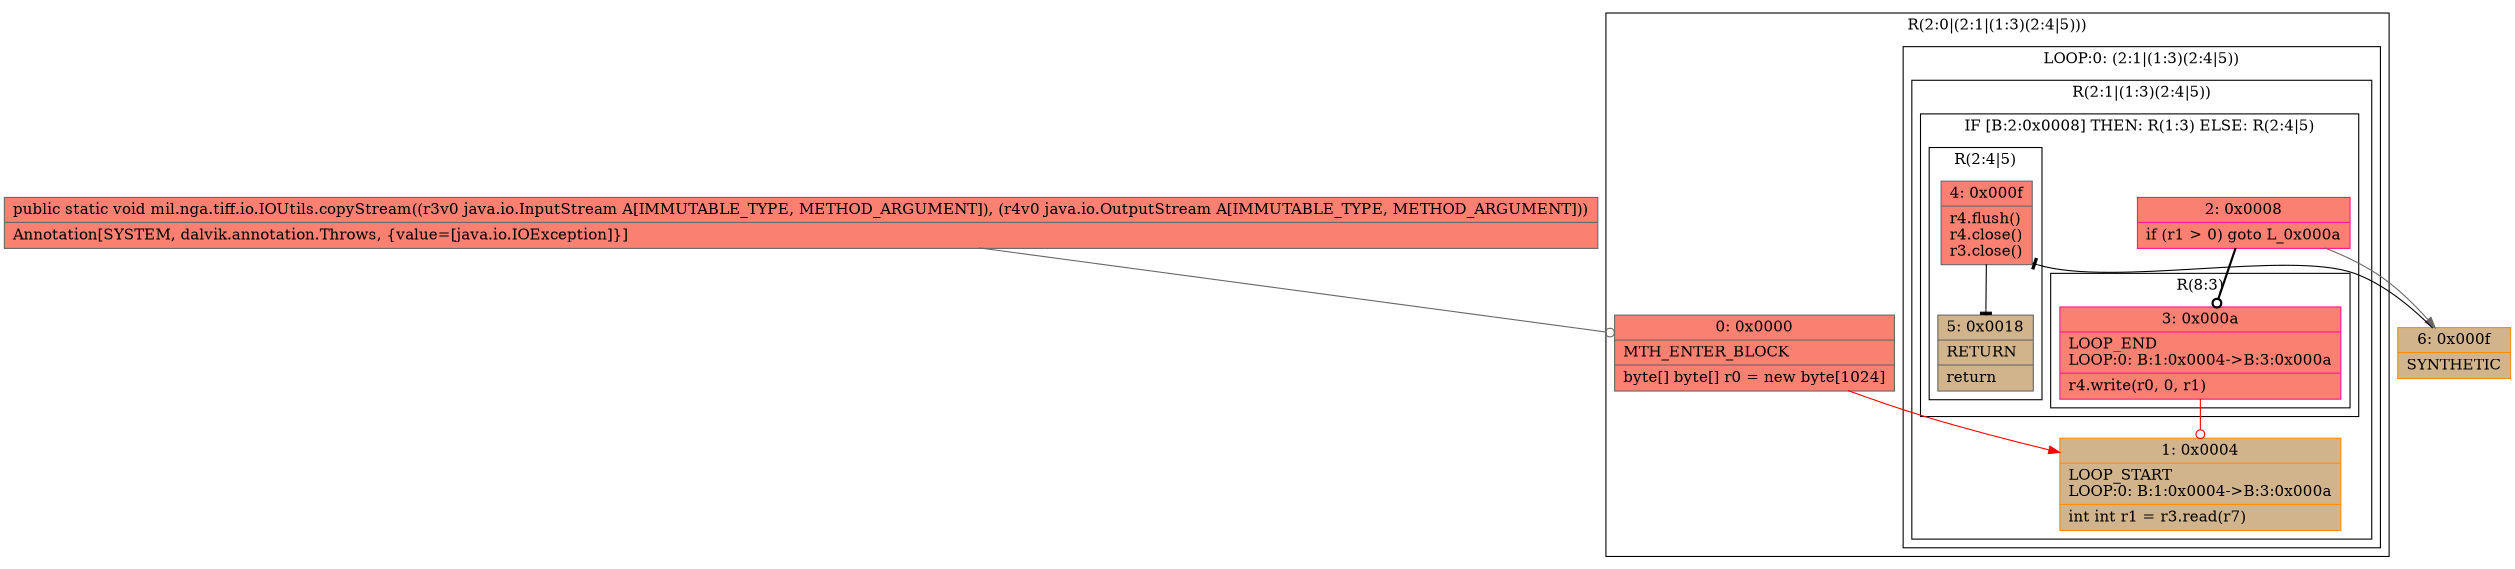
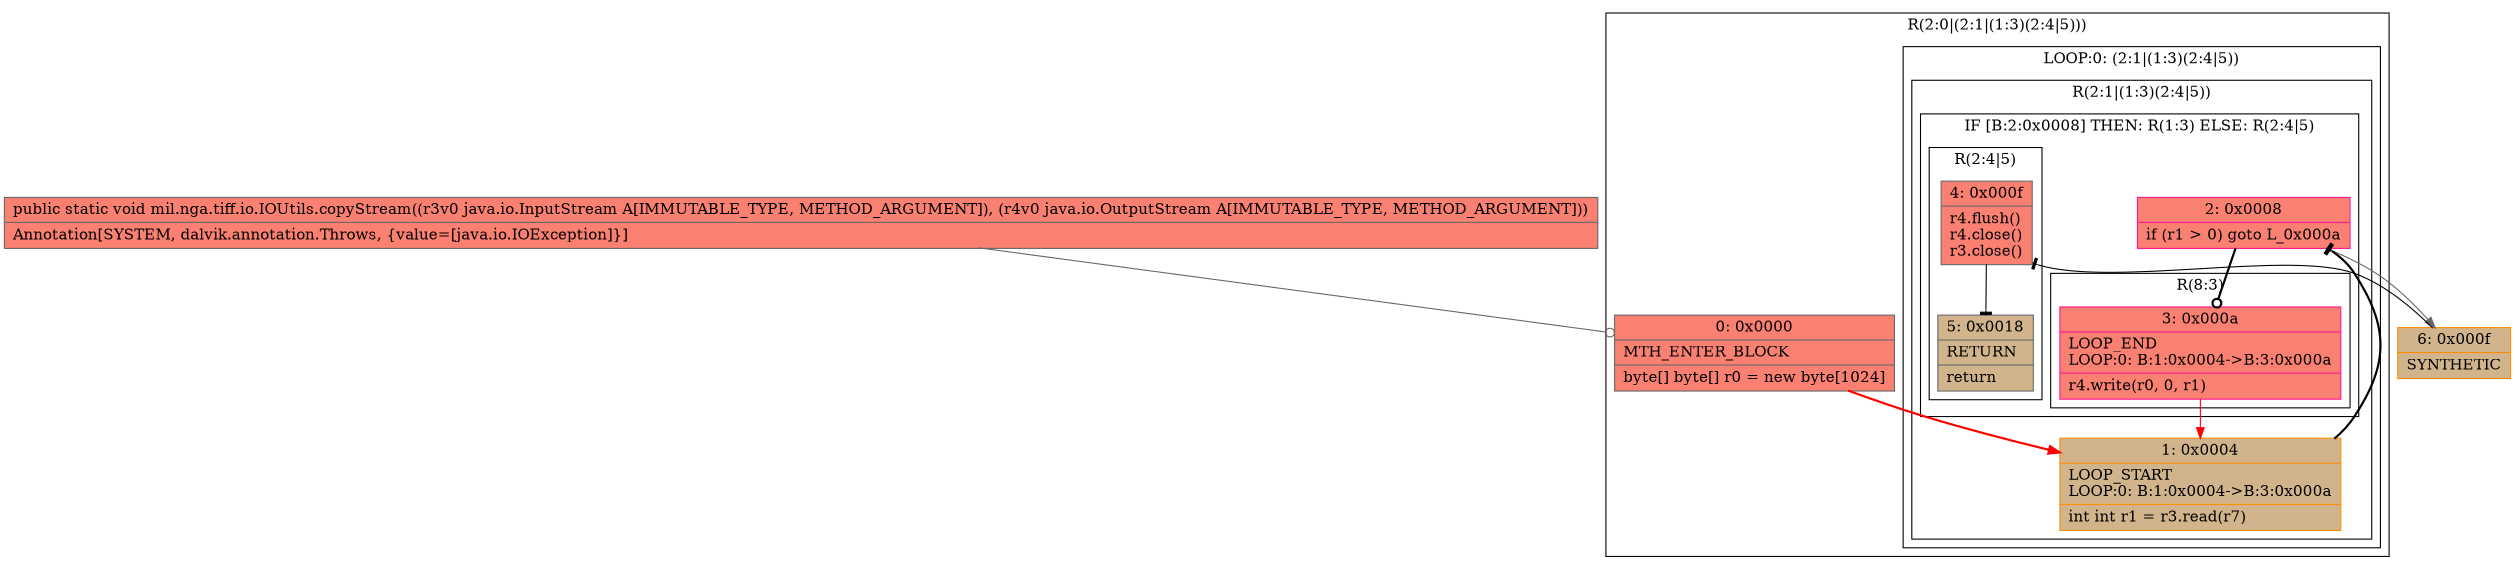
edge "1: 0x0004" -> "2: 0x0008": added
edge "3: 0x000a" -> "1: 0x0004": arrowhead odot -> normal
edge "0: 0x0000" -> "1: 0x0004": style solid -> bold
